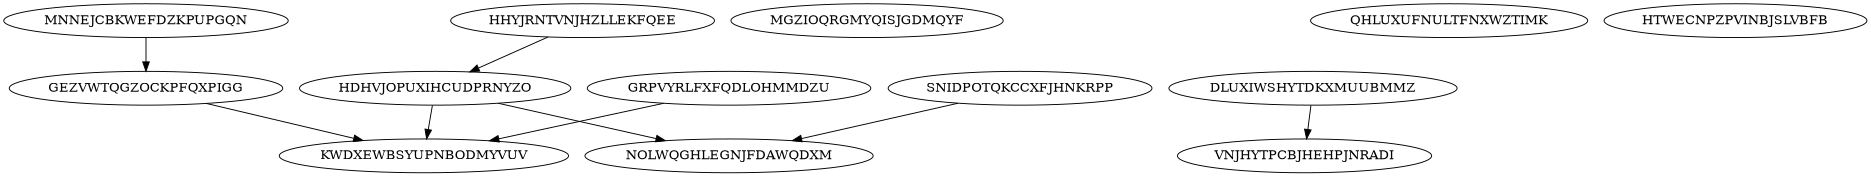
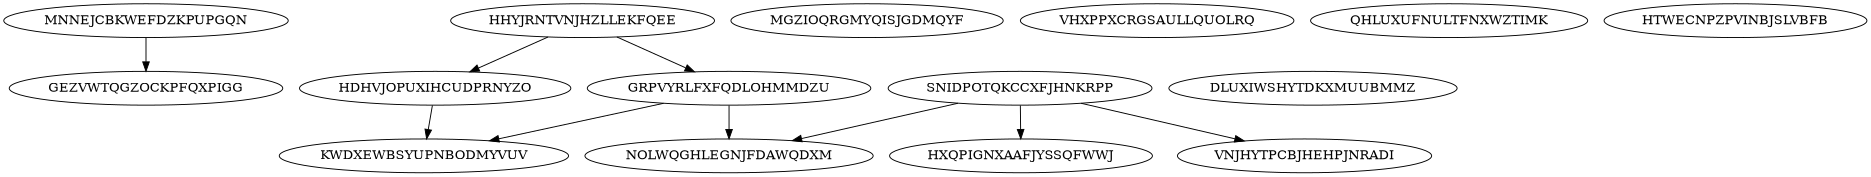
node "VHXPPXCRGSAULLQUOLRQ": added
edge "HHYJRNTVNJHZLLEKFQEE" -> "GRPVYRLFXFQDLOHMMDZU": added
edge "DLUXIWSHYTDKXMUUBMMZ" -> "VNJHYTPCBJHEHPJNRADI": now "SNIDPOTQKCCXFJHNKRPP" -> "VNJHYTPCBJHEHPJNRADI"
edge "HDHVJOPUXIHCUDPRNYZO" -> "NOLWQGHLEGNJFDAWQDXM": now "GRPVYRLFXFQDLOHMMDZU" -> "NOLWQGHLEGNJFDAWQDXM"
edge "GEZVWTQGZOCKPFQXPIGG" -> "KWDXEWBSYUPNBODMYVUV": removed
node "HXQPIGNXAAFJYSSQFWWJ": added
